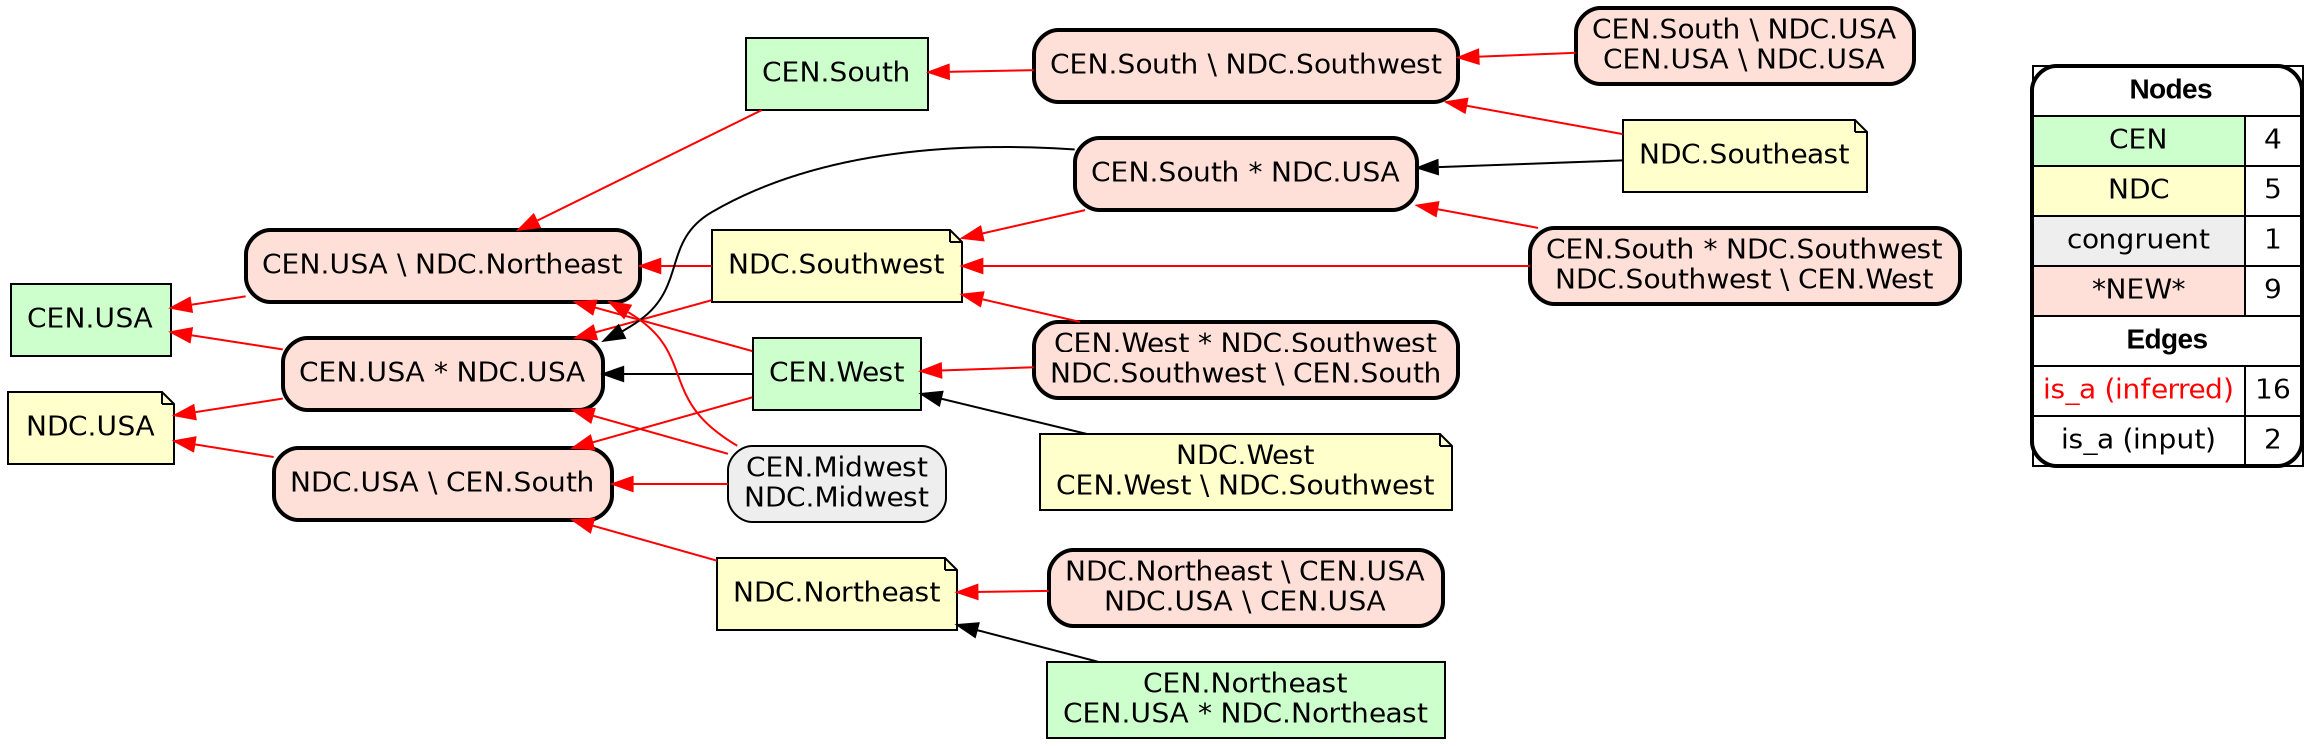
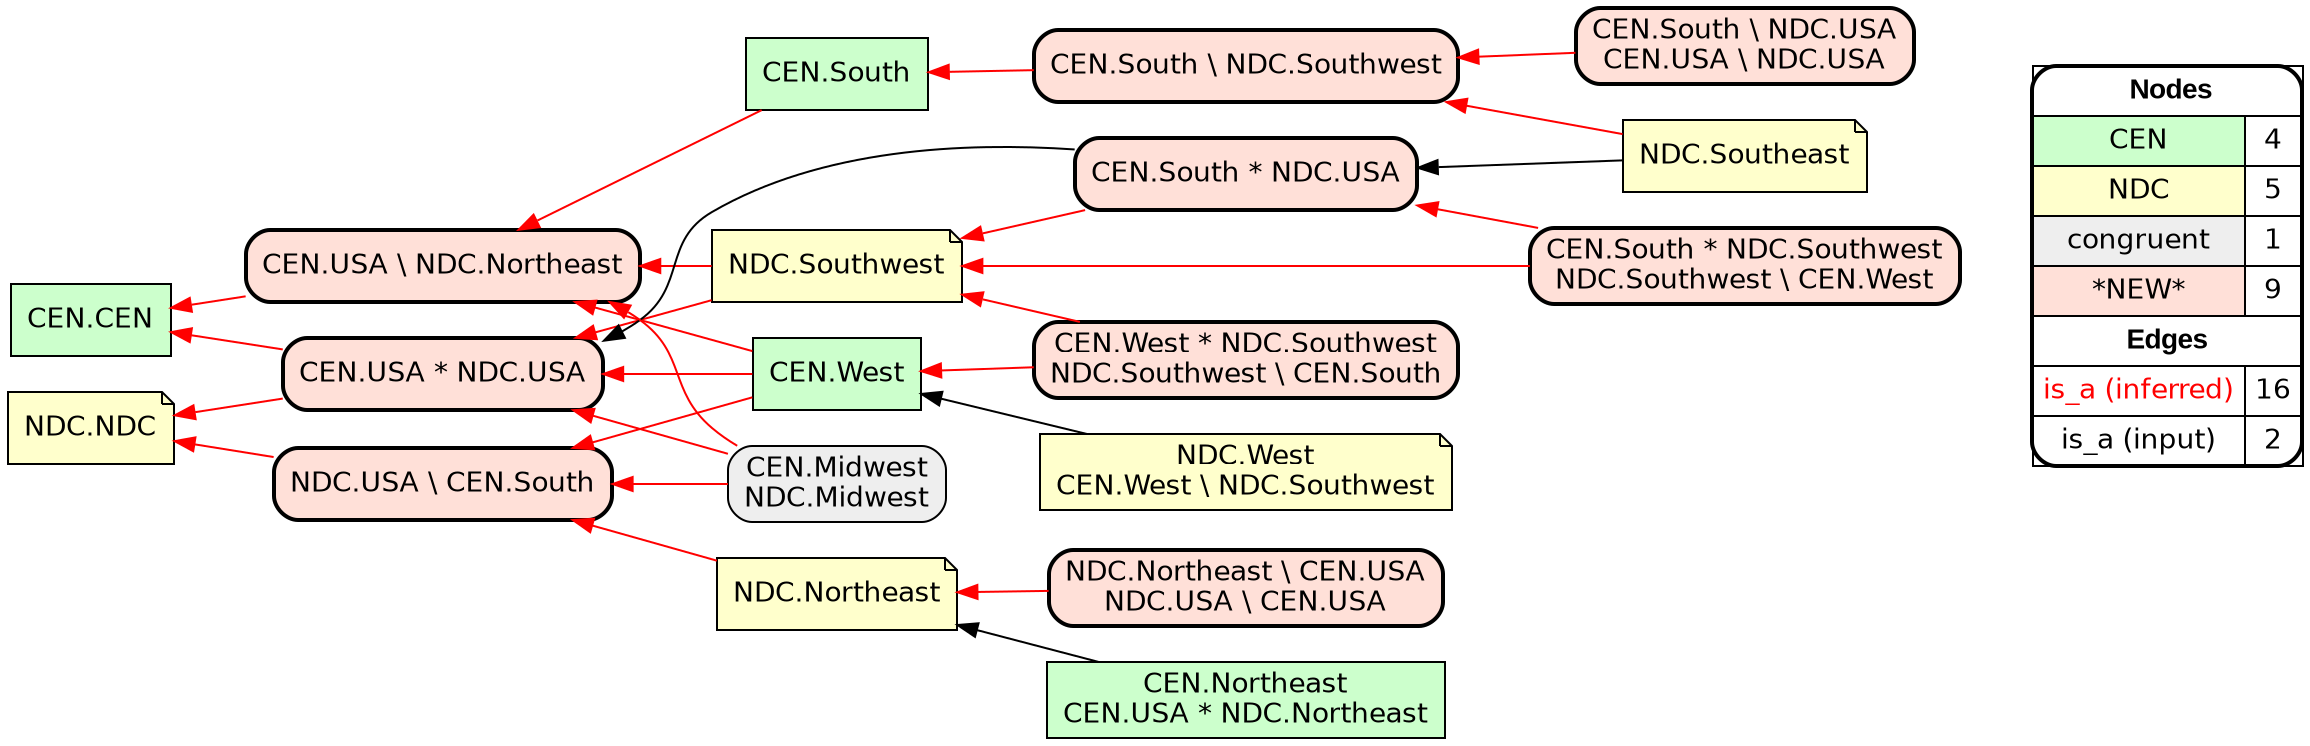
node "CEN.USA": label "CEN.USA" -> "CEN.CEN"
edge "CEN.West" -> "CEN.USA * NDC.USA": color #000000 -> #ff0000
node "NDC.USA": label "NDC.USA" -> "NDC.NDC"
